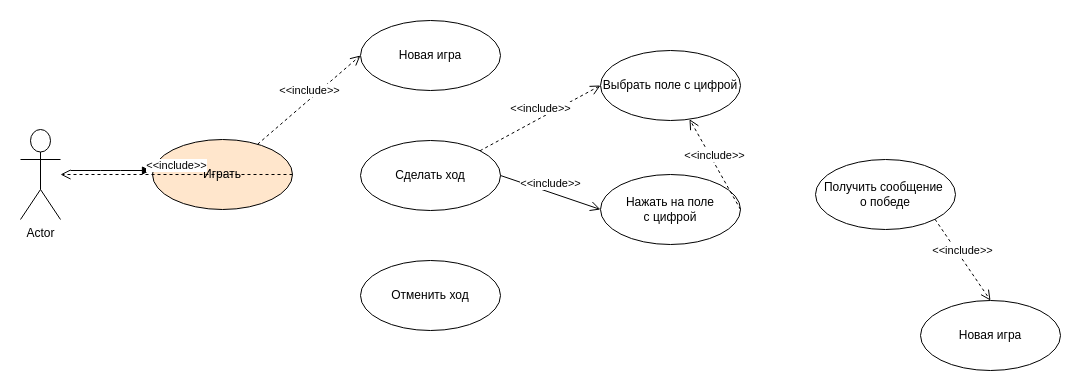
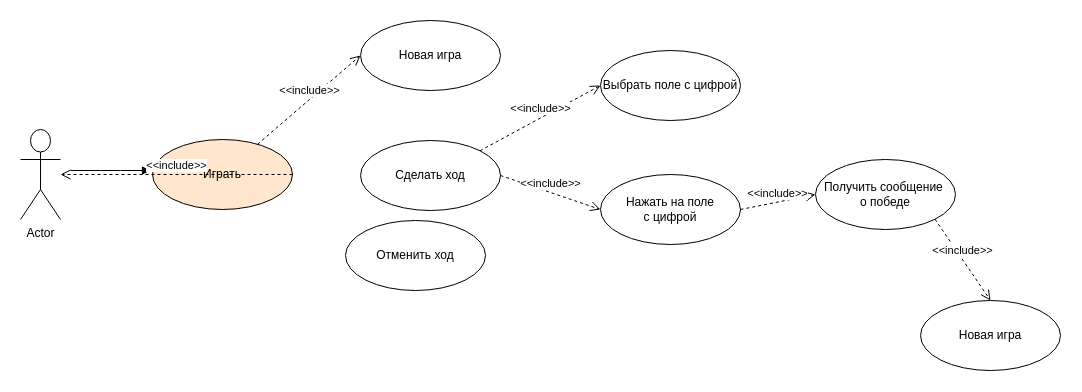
edge "Нажать на поле с цифрой" -> "Выбрать поле с цифрой": now "Нажать на поле с цифрой" -> "Получить сообщение о победе"
edge "Сделать ход" -> "Нажать на поле с цифрой": style solid -> dashed
node "Отменить ход": moved (431, 296) -> (416, 256)
